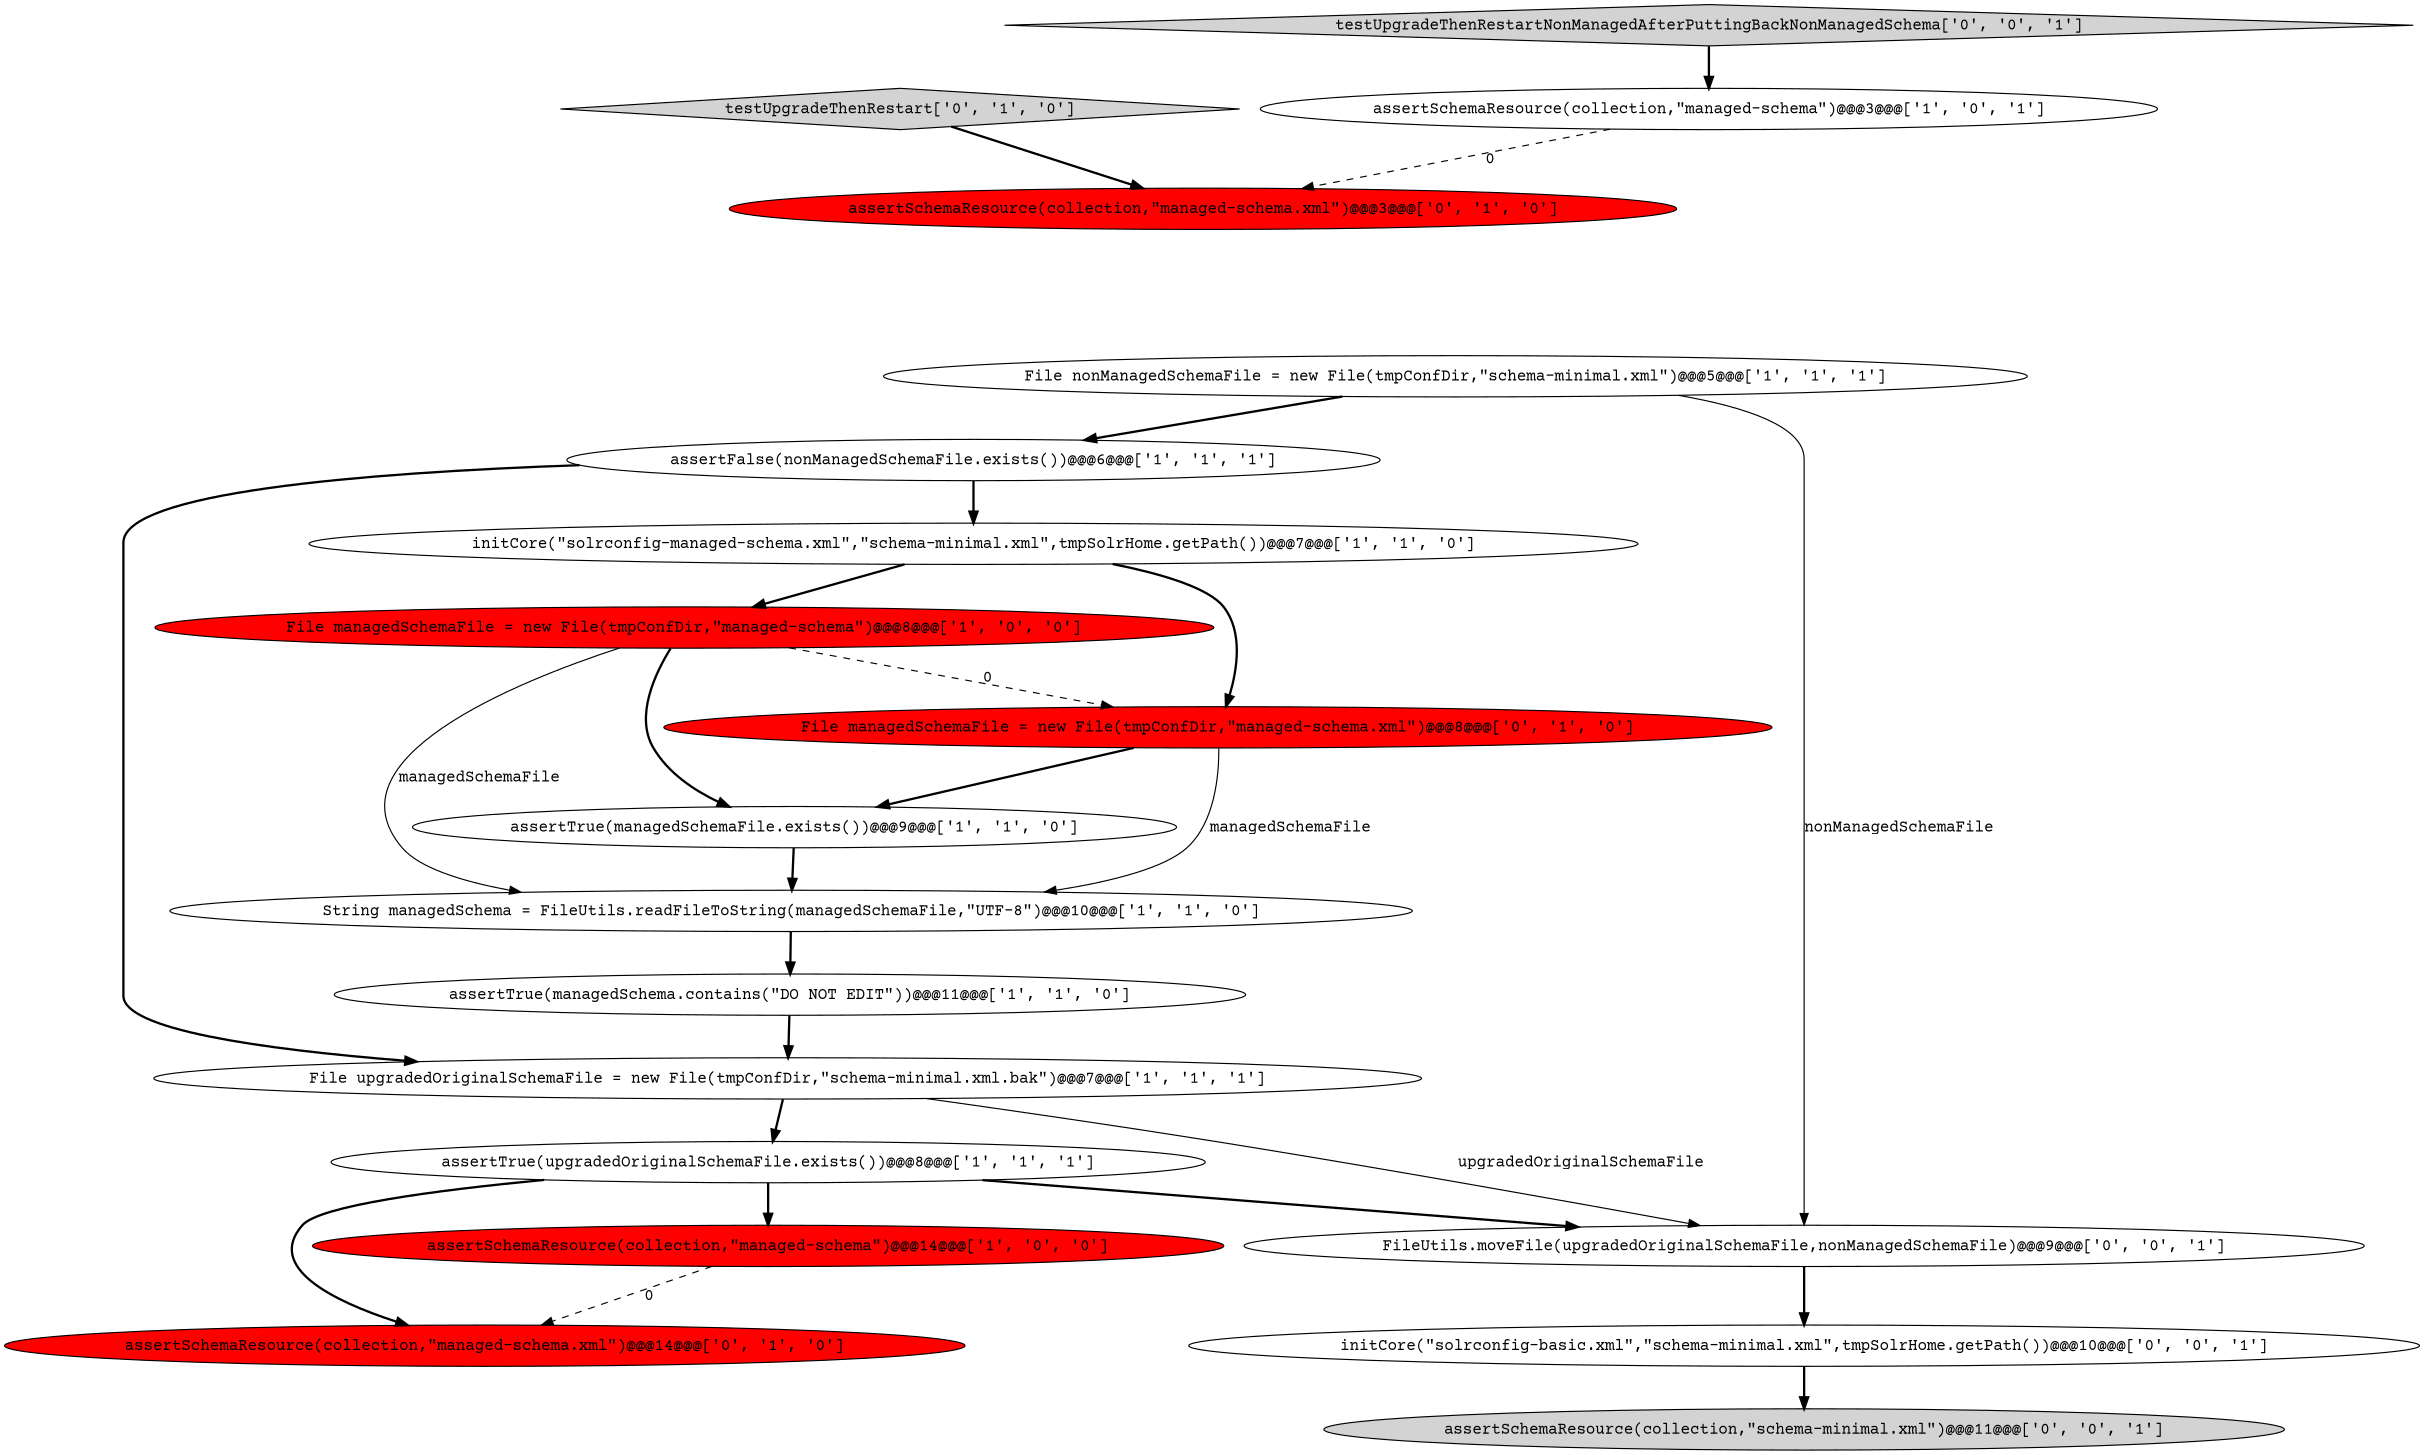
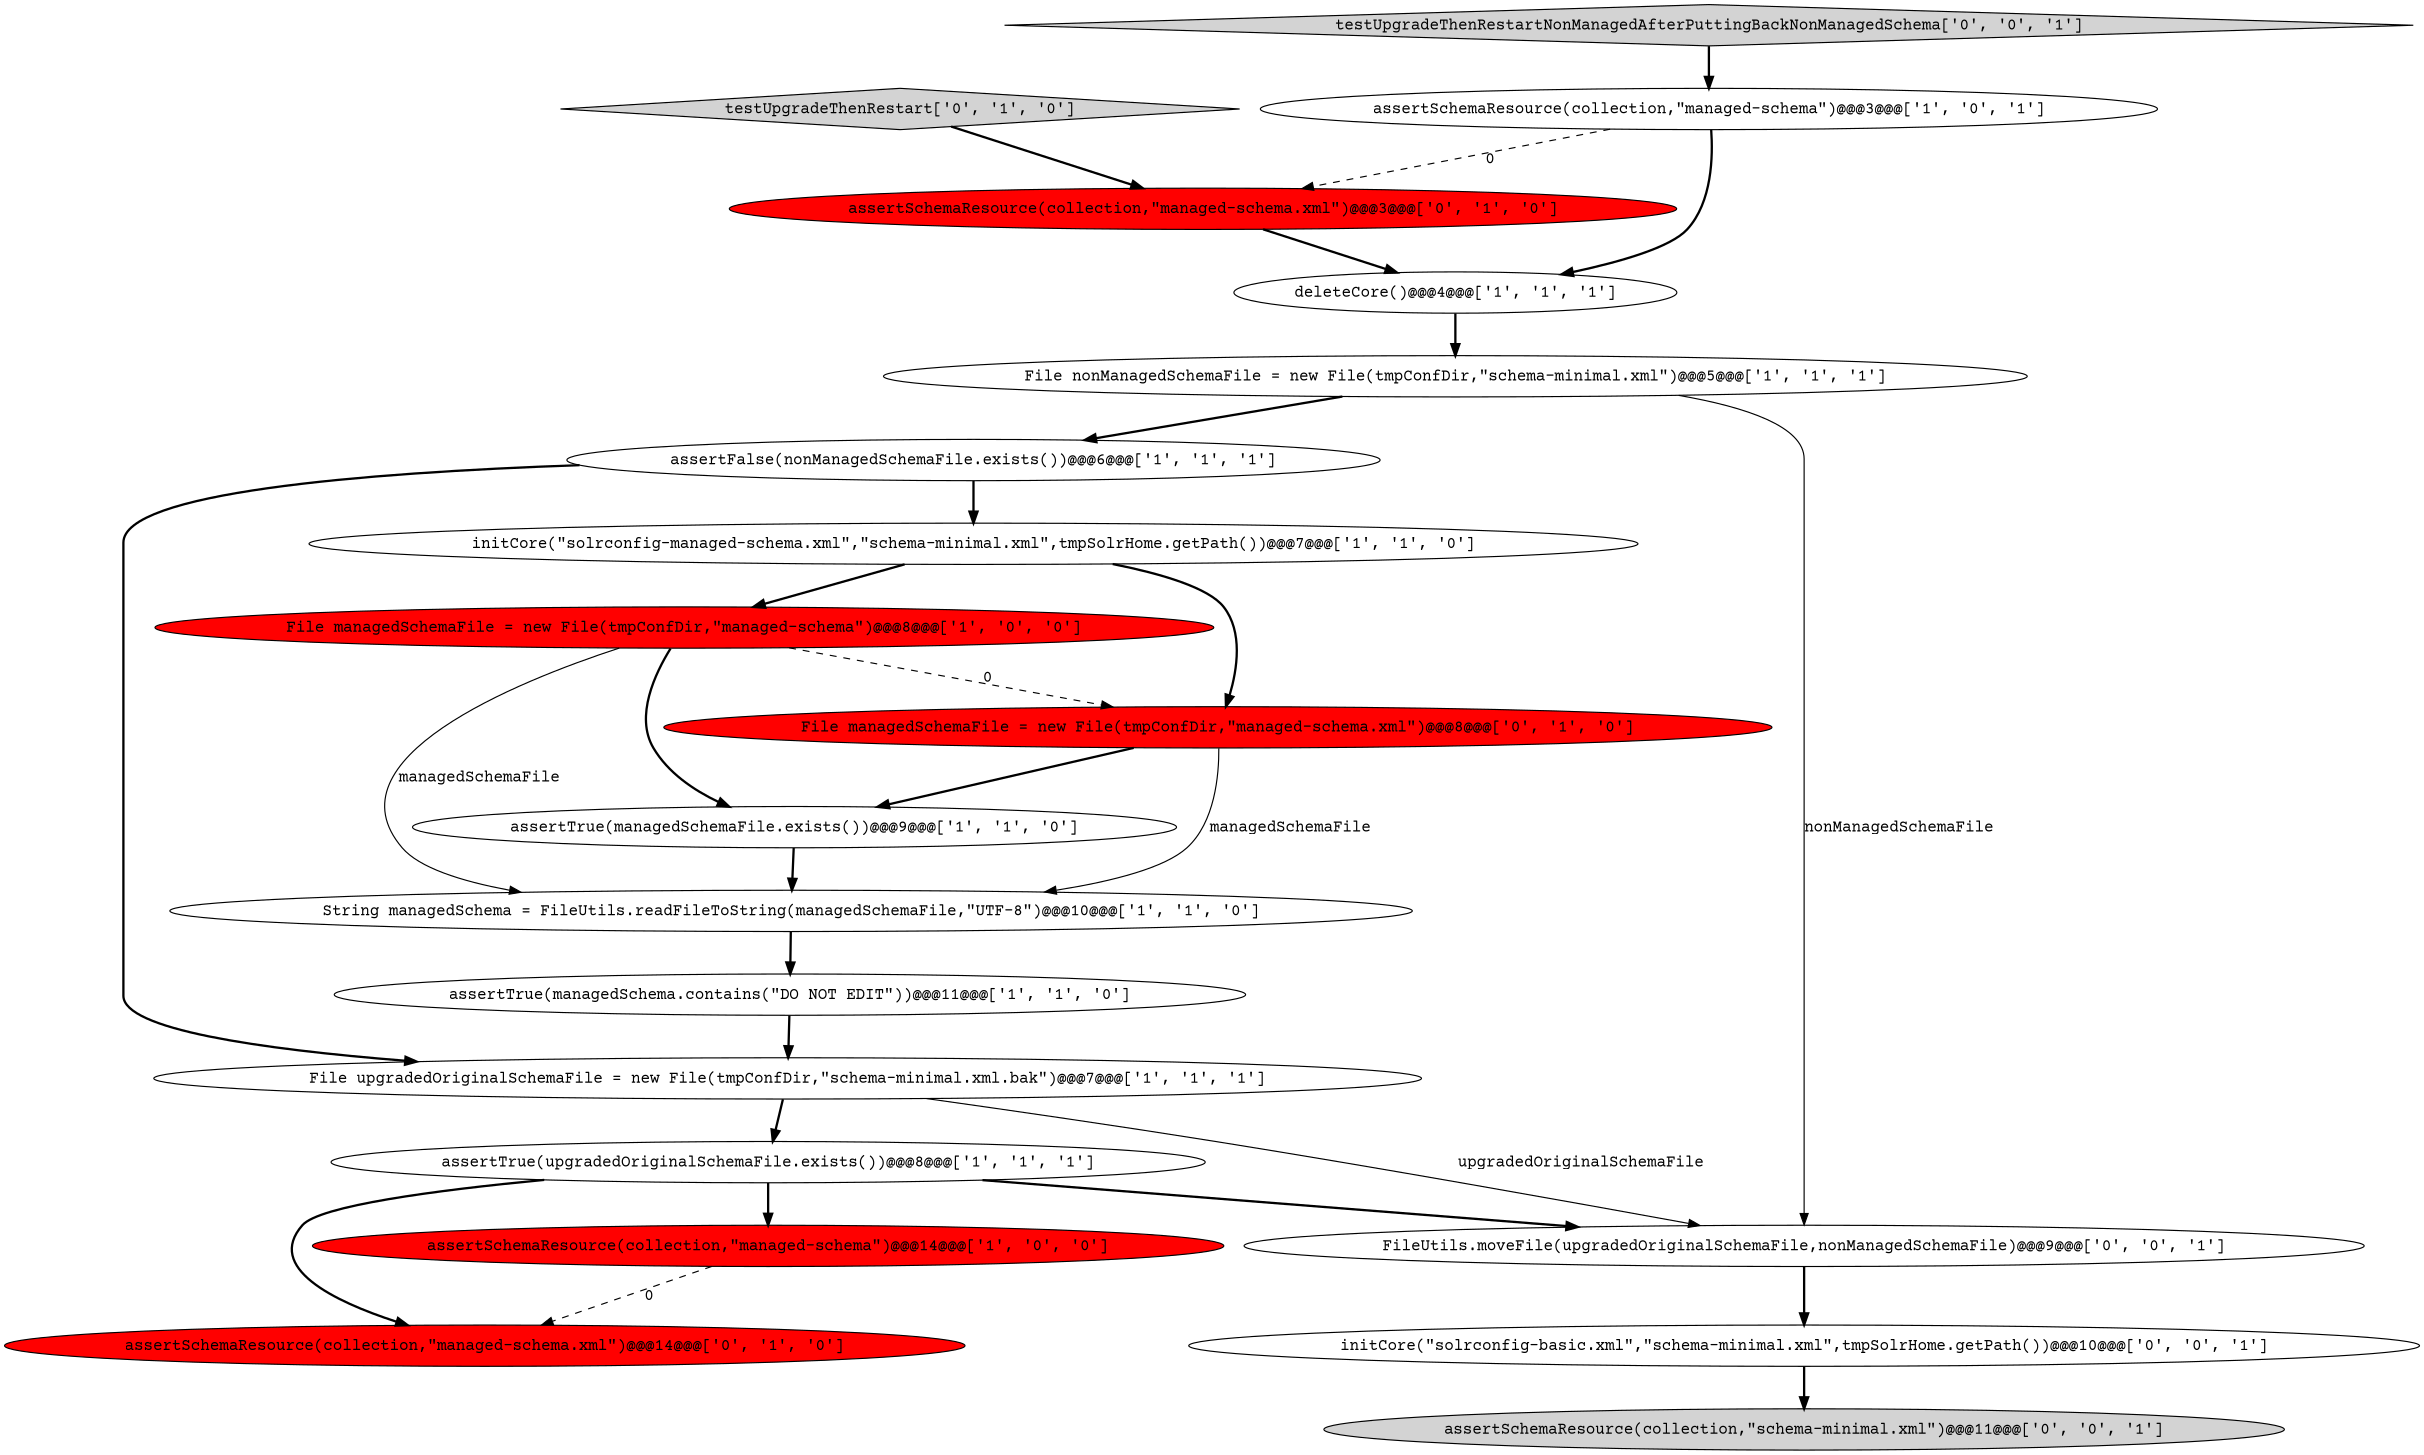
node "deleteCore()@@@4@@@['1', '1', '1']": added
